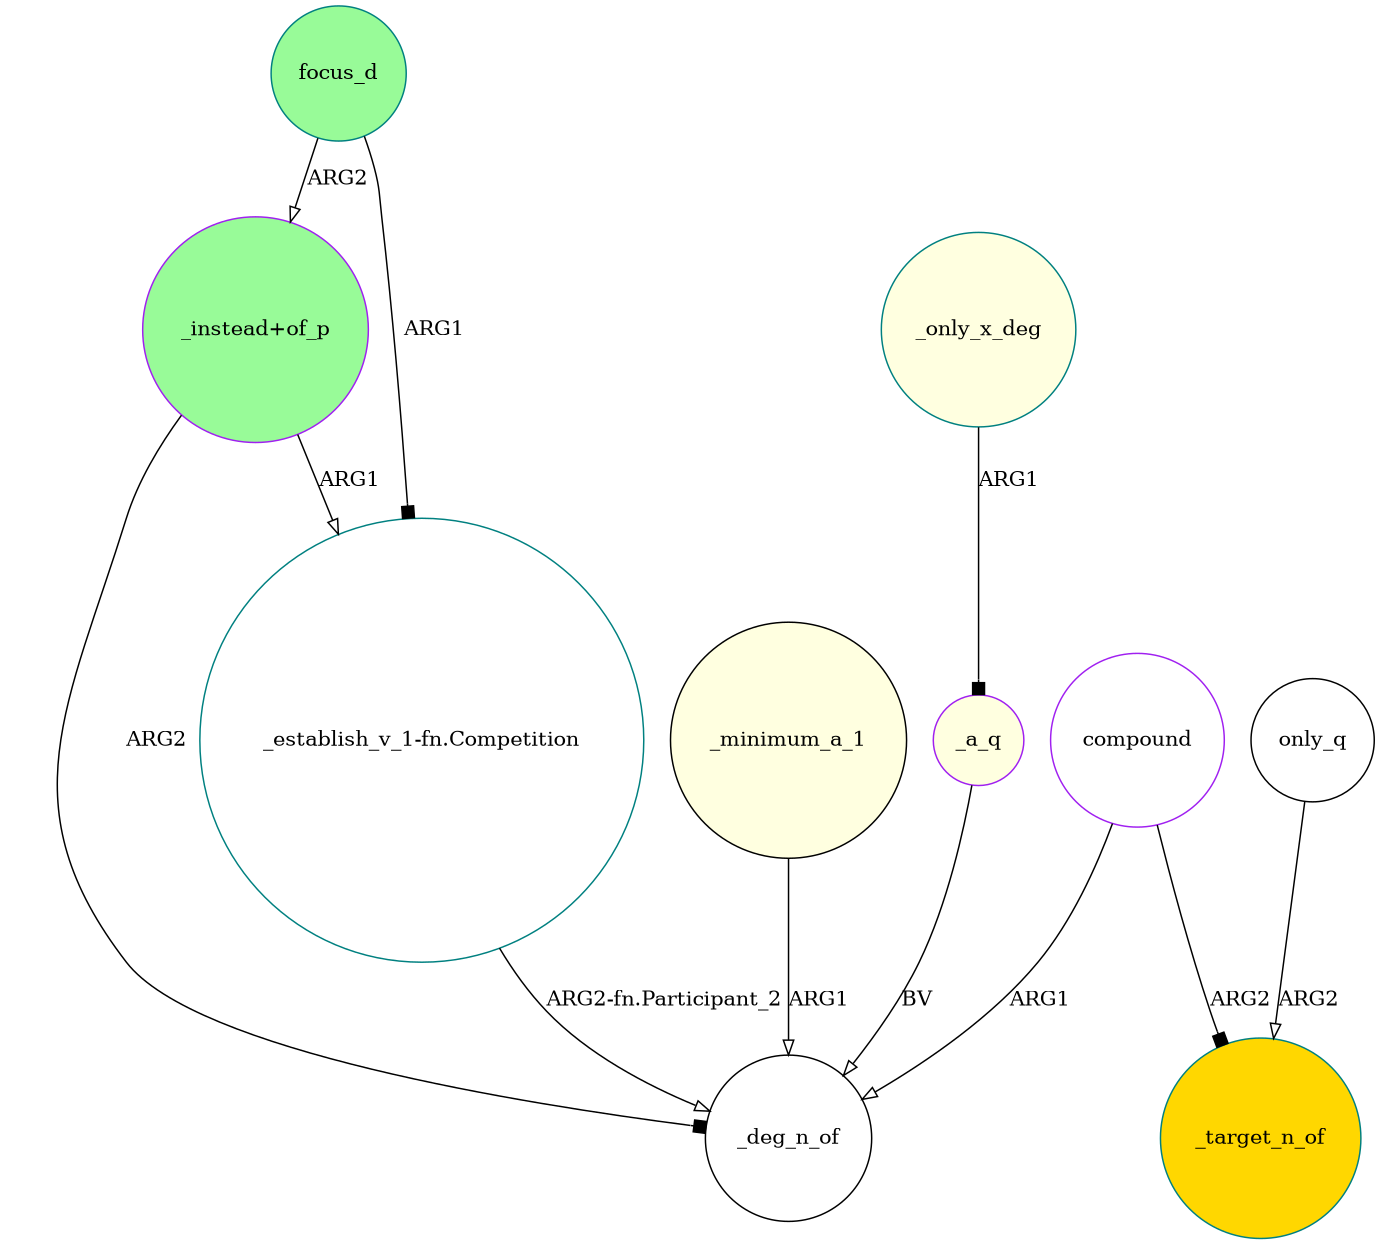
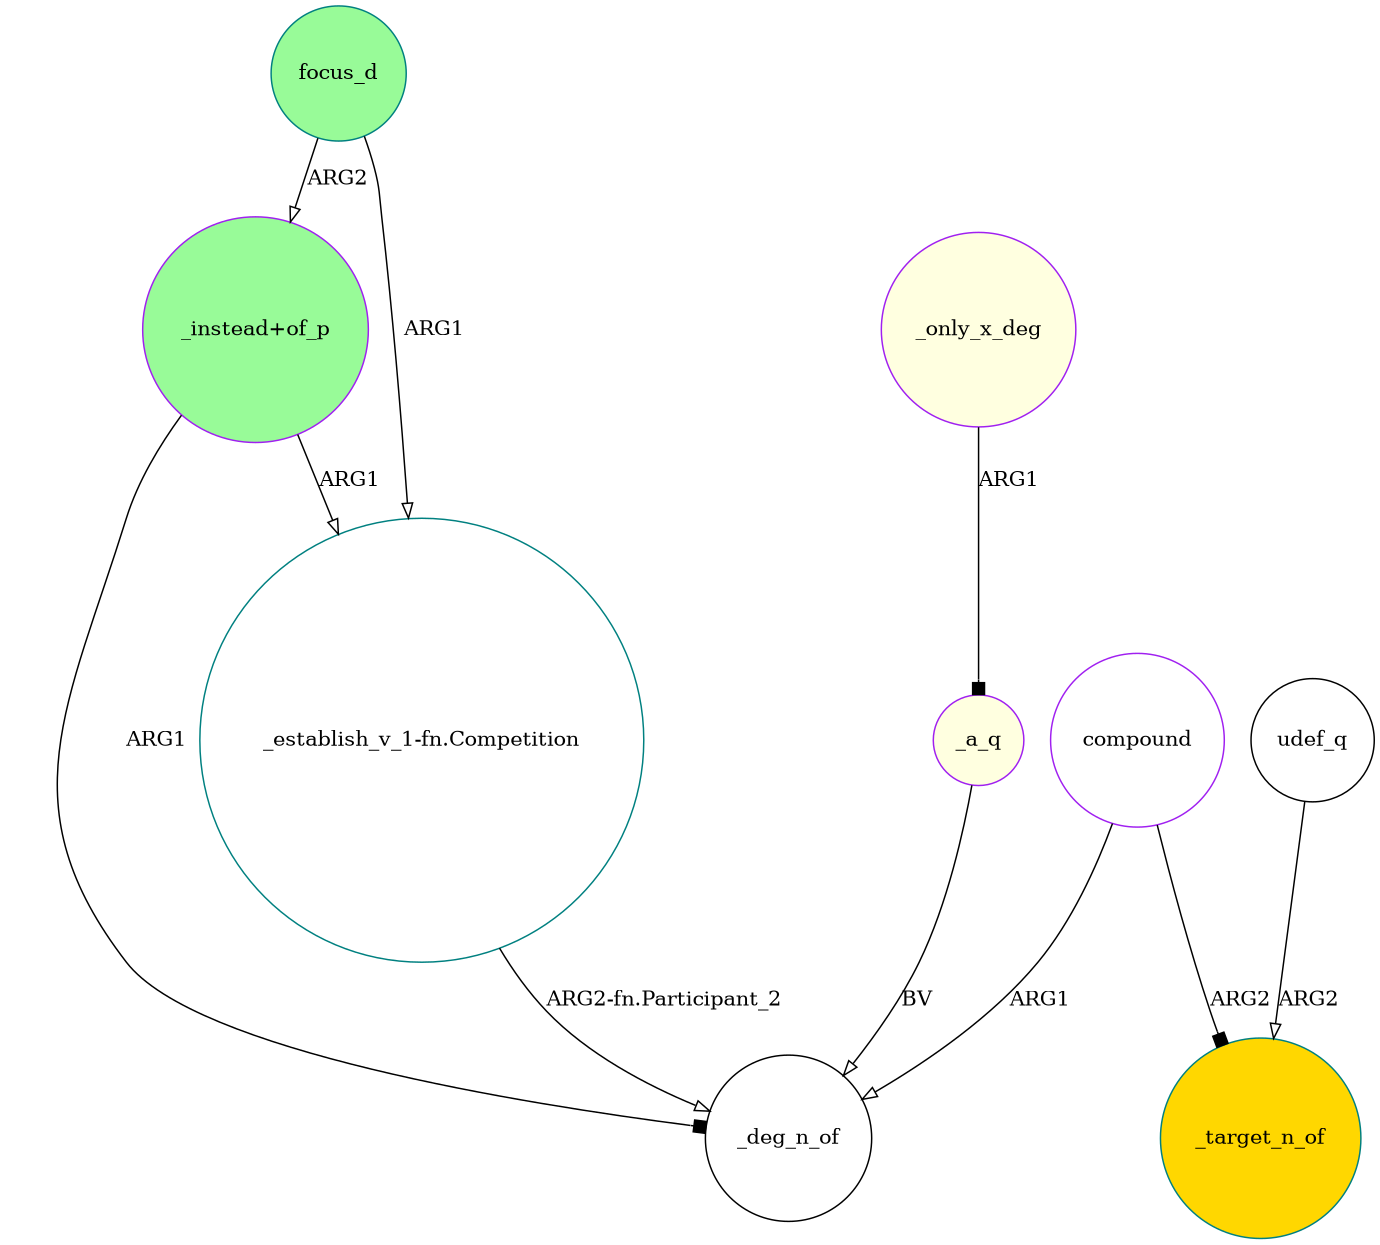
edge "focus_d" -> "_establish_v_1-fn.Competition": arrowhead box -> onormal
node "_only_x_deg": color teal -> purple
edge "_instead+of_p" -> "_deg_n_of": label "ARG2" -> "ARG1"
node "_minimum_a_1": removed
node "only_q": label "only_q" -> "udef_q"
